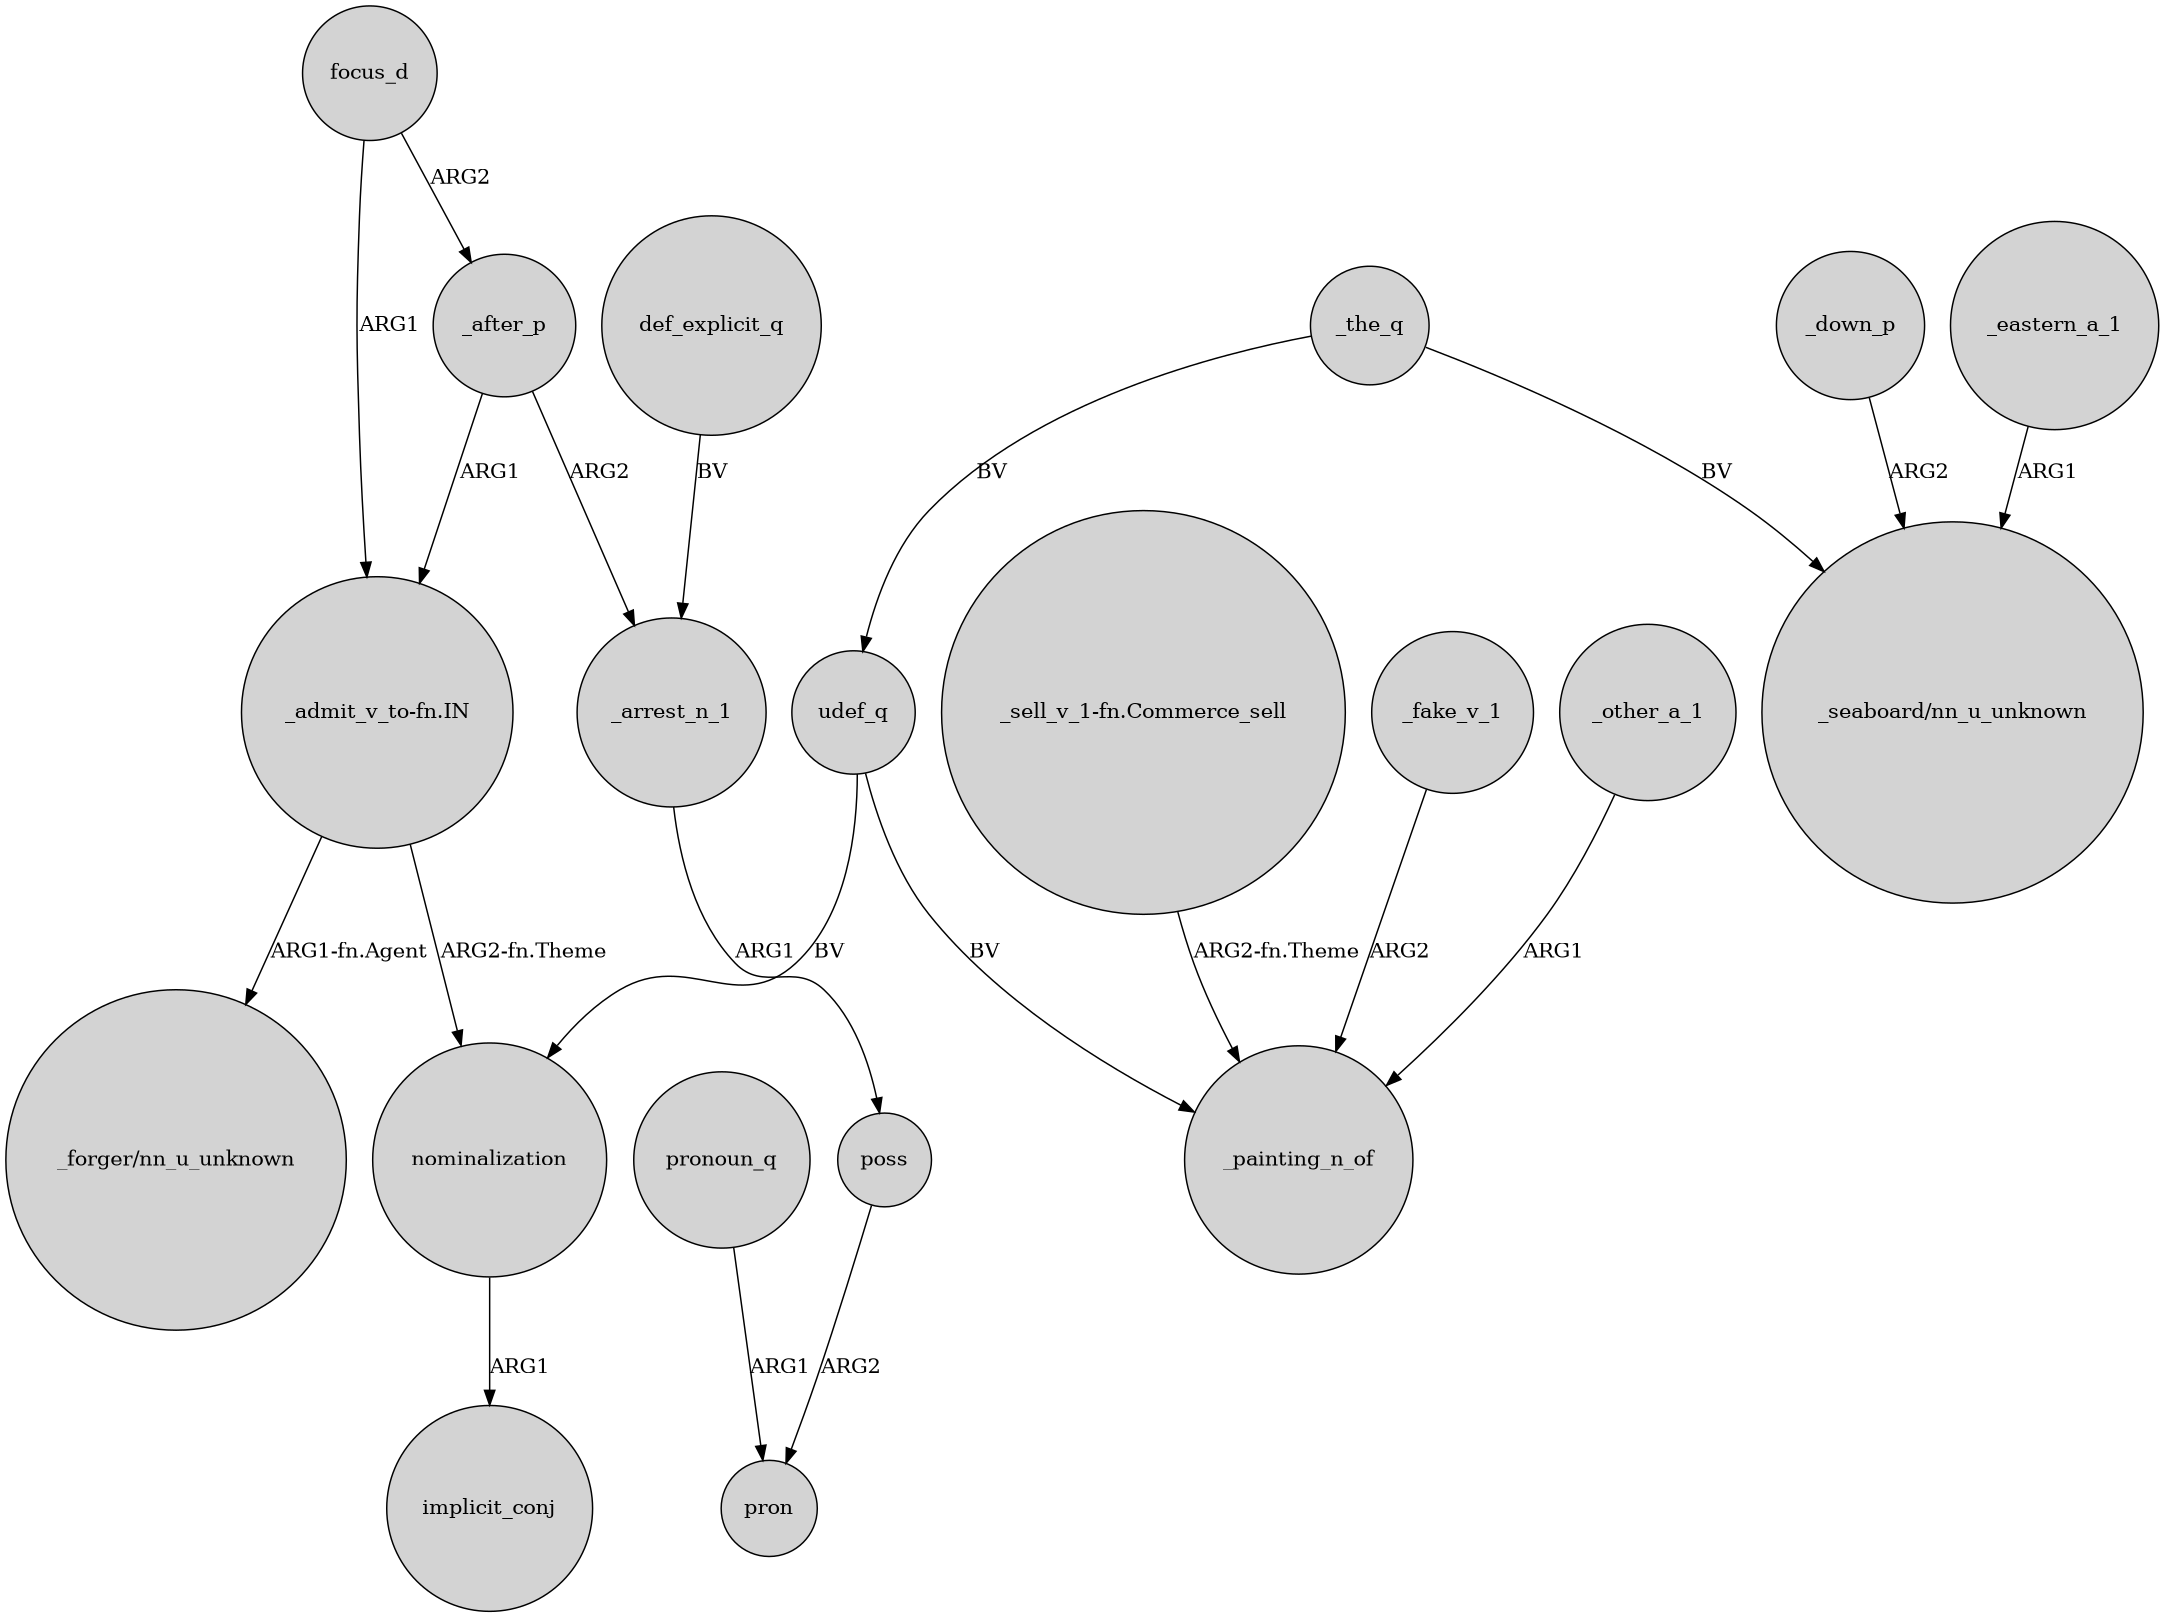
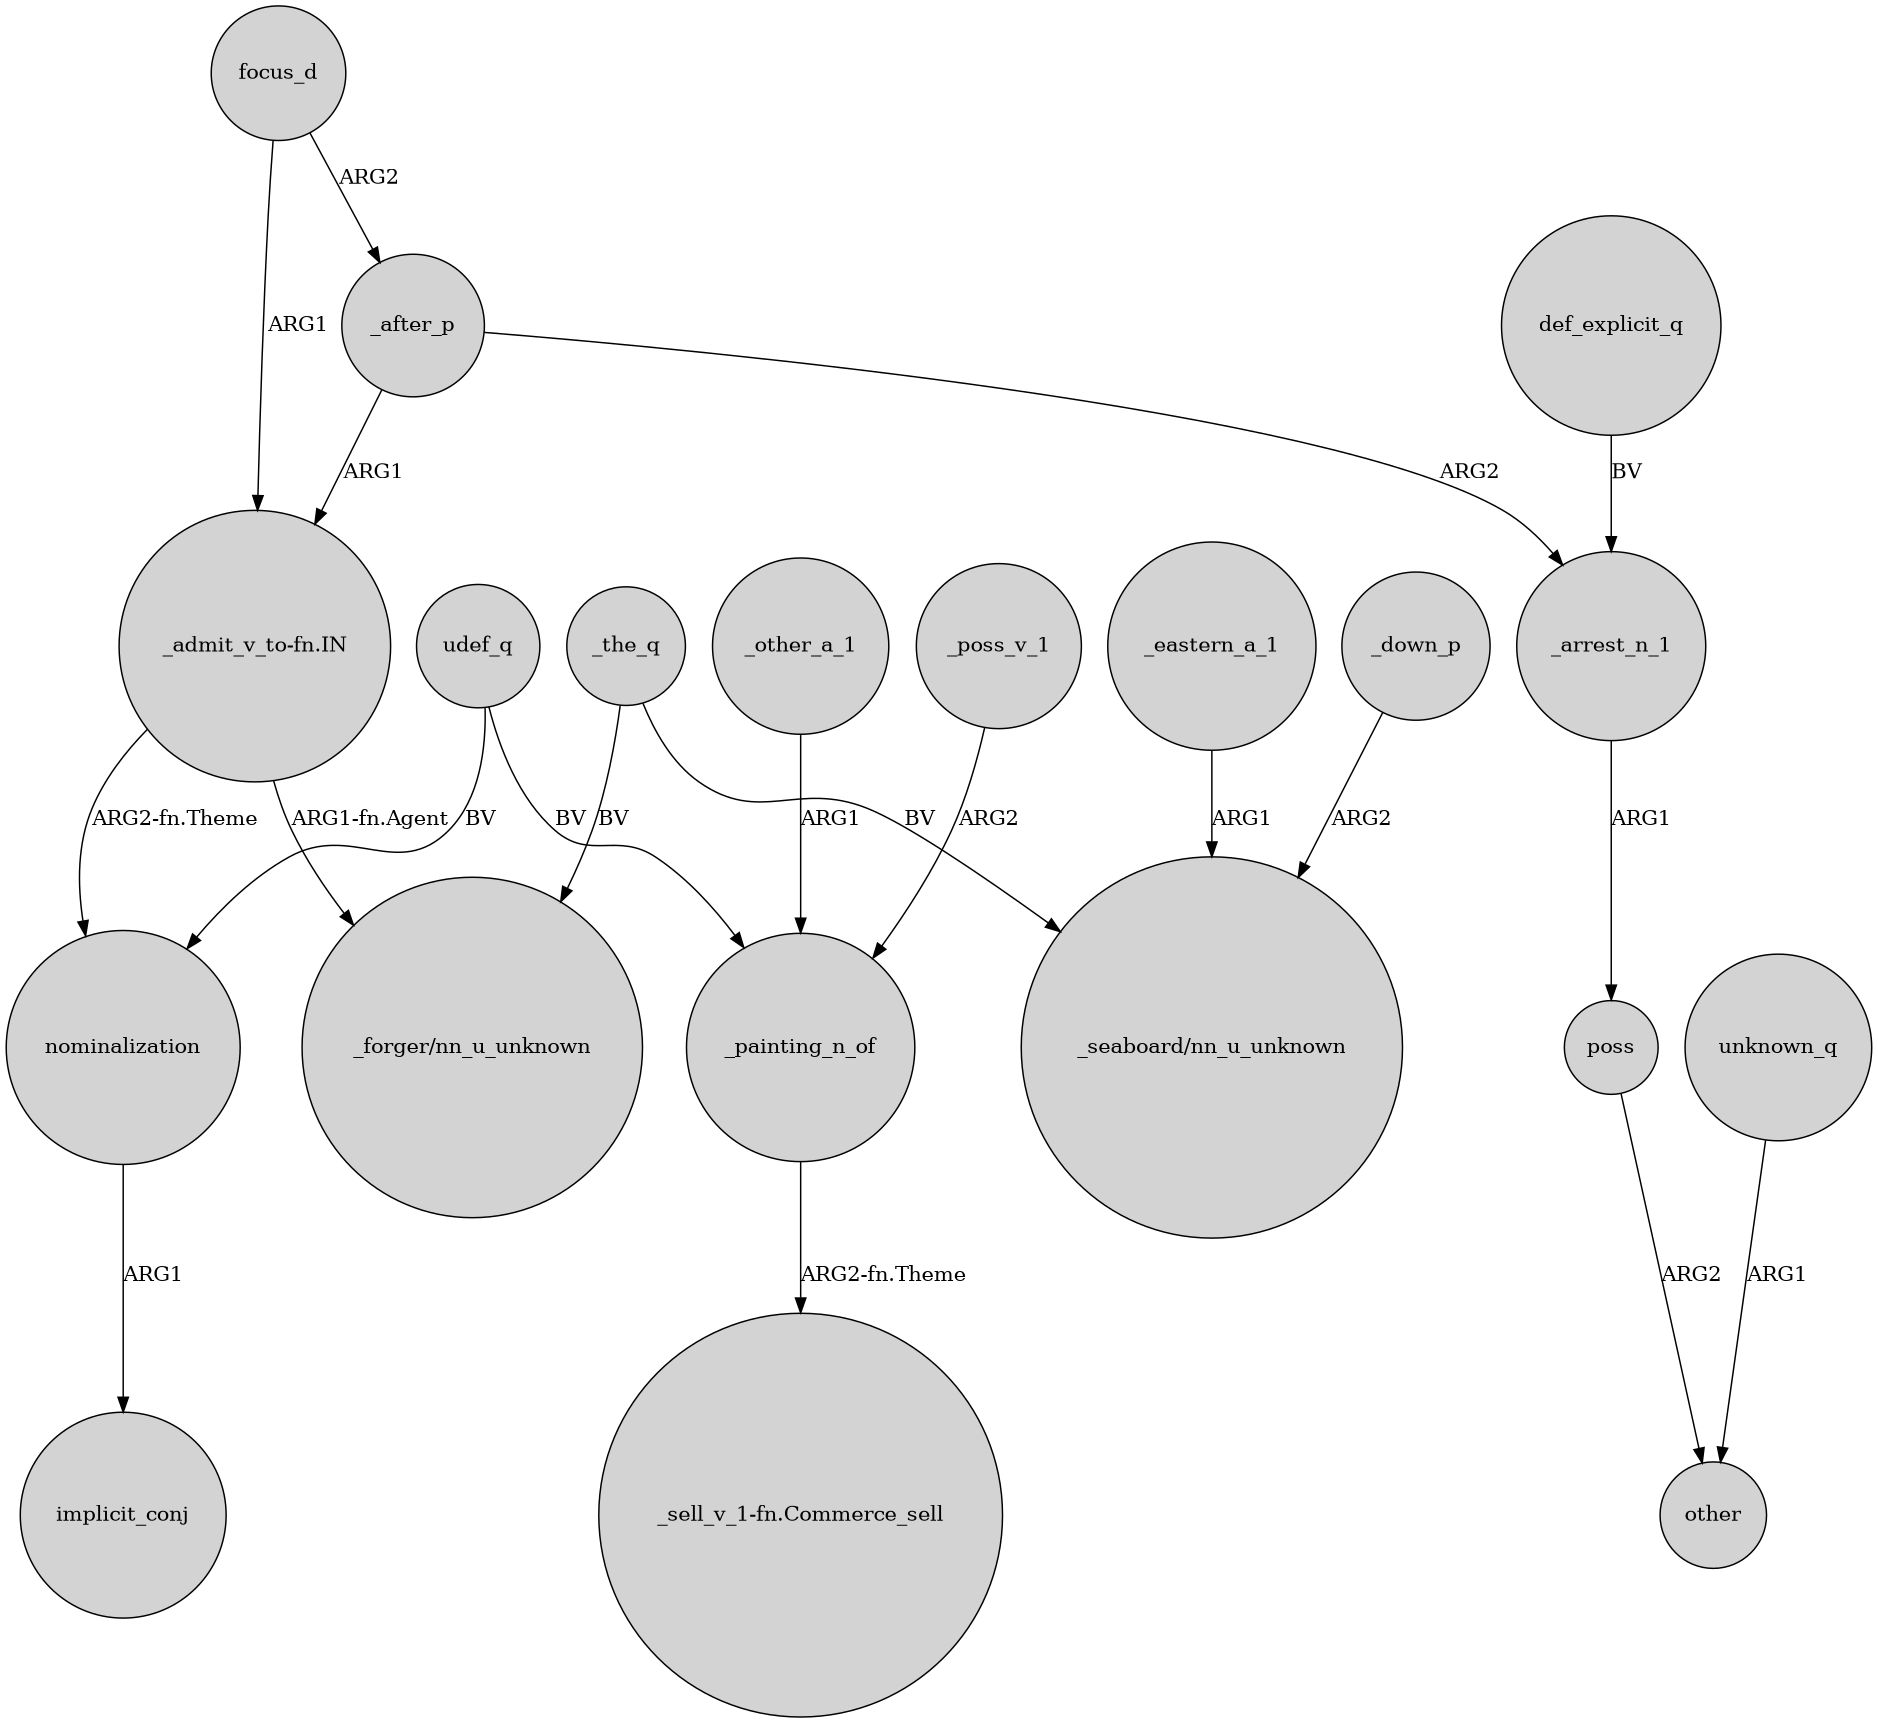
edge "_the_q" -> "udef_q": now "_the_q" -> "_forger/nn_u_unknown"
node "_fake_v_1": label "_fake_v_1" -> "_poss_v_1"
edge "_sell_v_1-fn.Commerce_sell" -> "_painting_n_of": reversed
node "pronoun_q": label "pronoun_q" -> "unknown_q"
node "pron": label "pron" -> "other"
